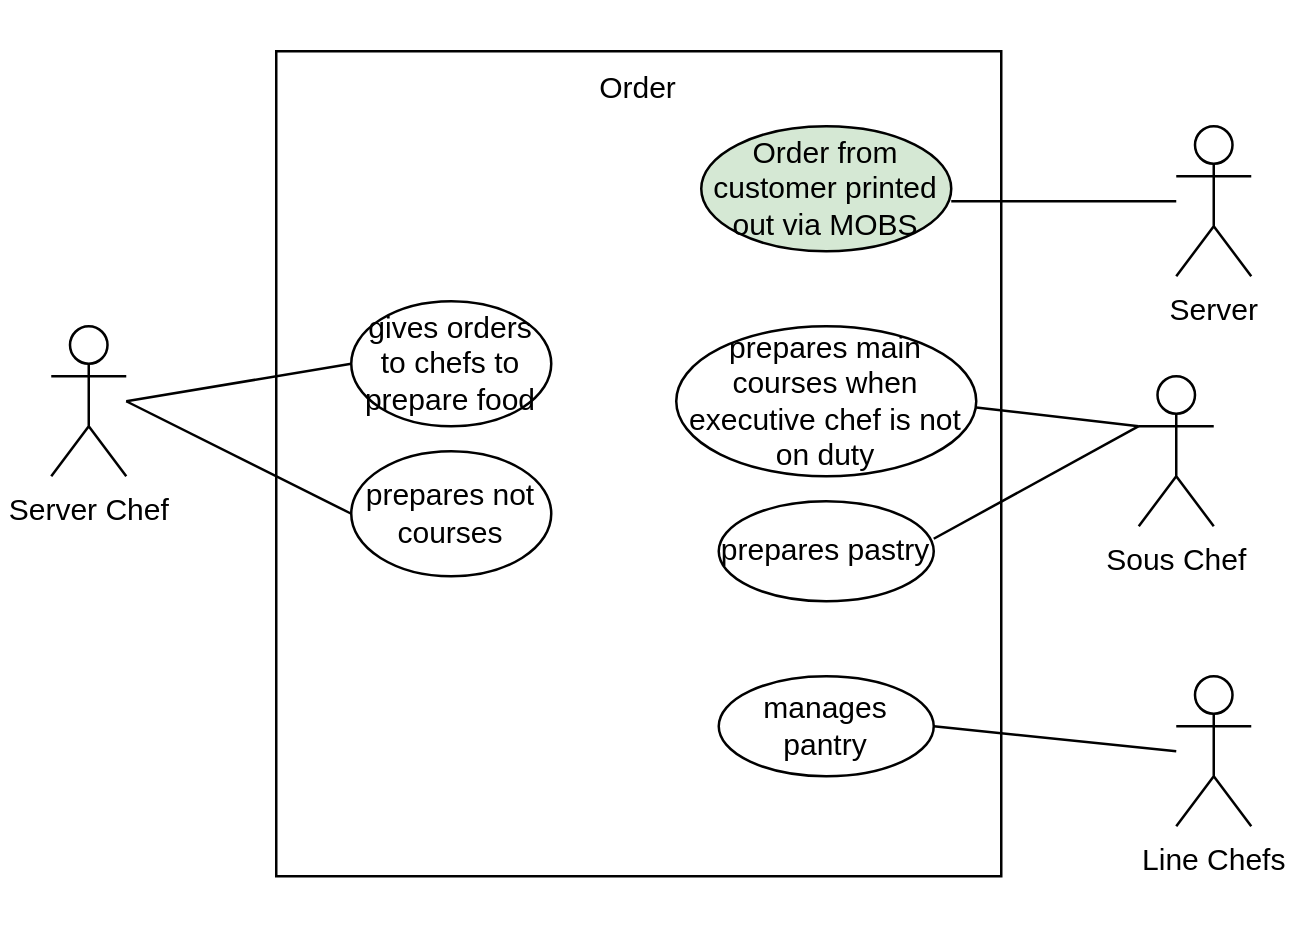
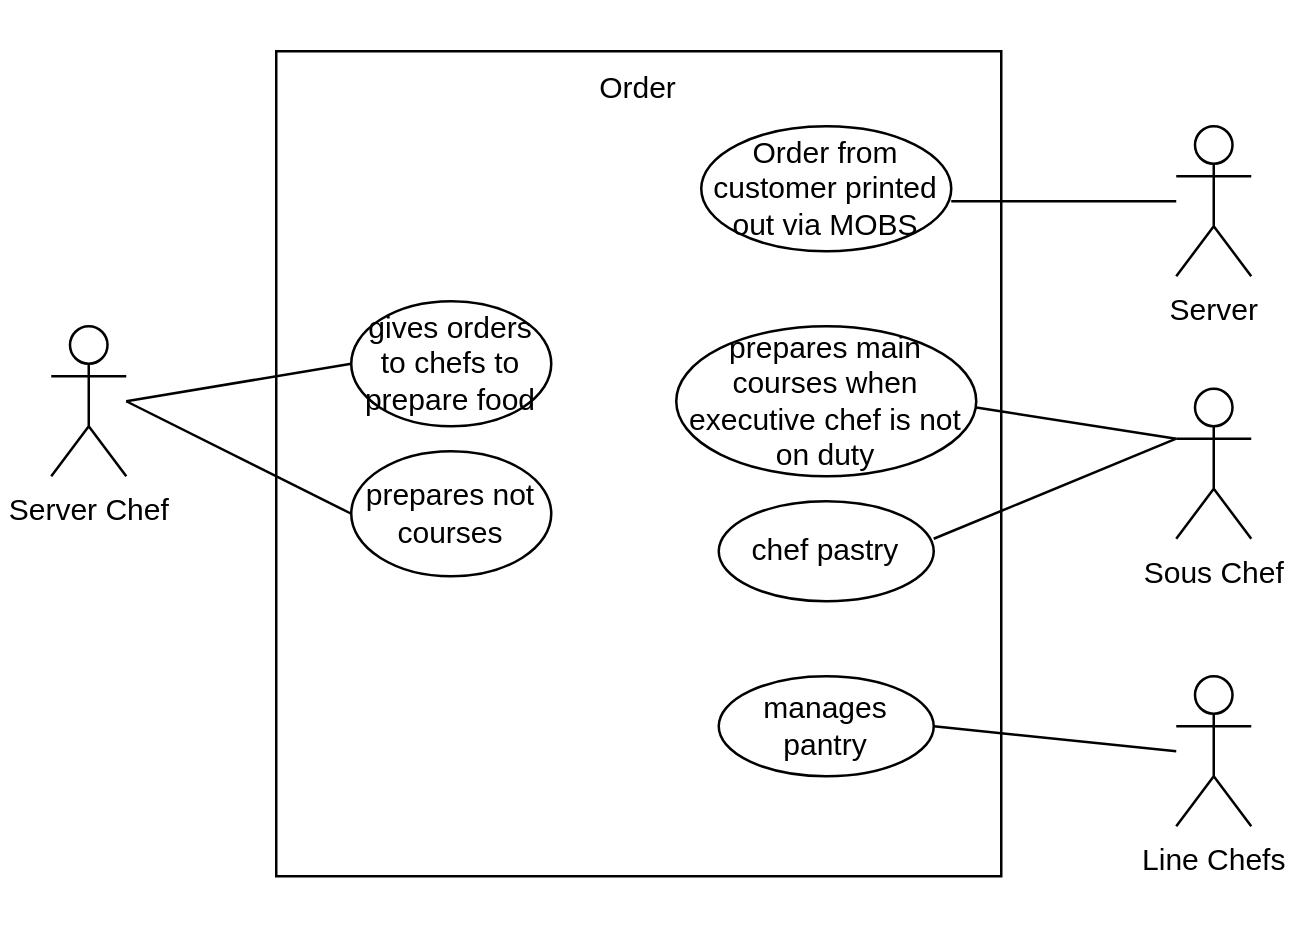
node "Order from customer printed out via MOBS": fillcolor #d5e8d4 -> #ffffff
node "Sous Chef": moved (1176, 451) -> (1214, 464)
node "prepares pastry": label "prepares pastry" -> "chef pastry"
